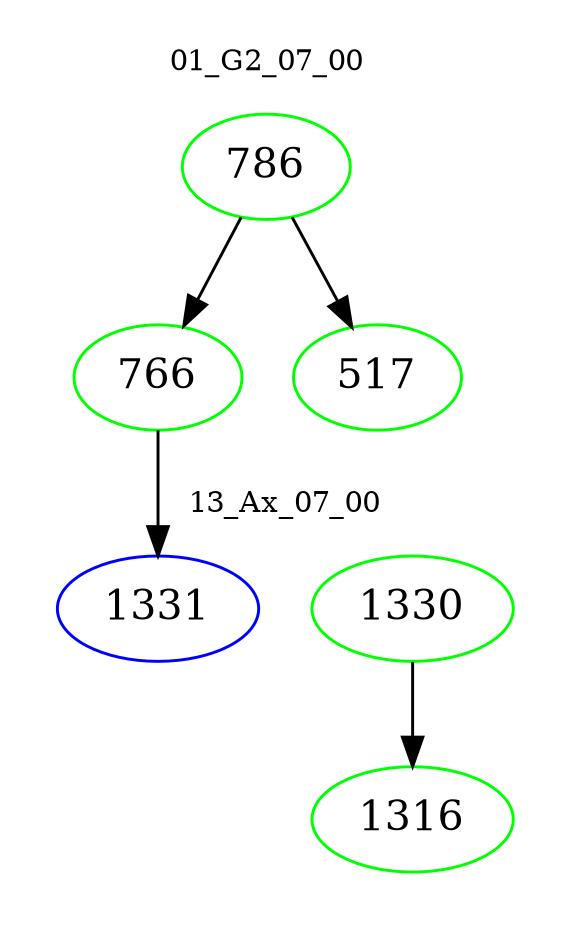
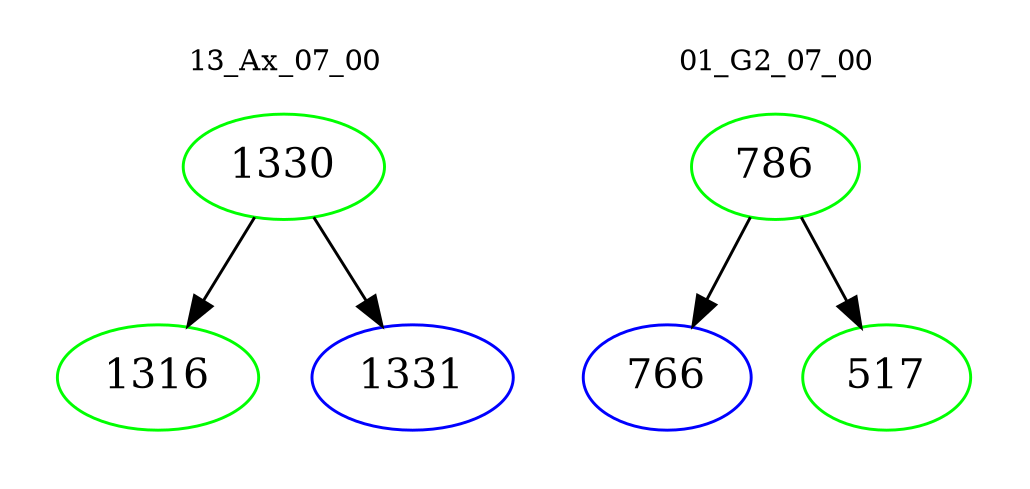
node "766": color green -> blue
edge "766" -> "1331": now "1330" -> "1331"
